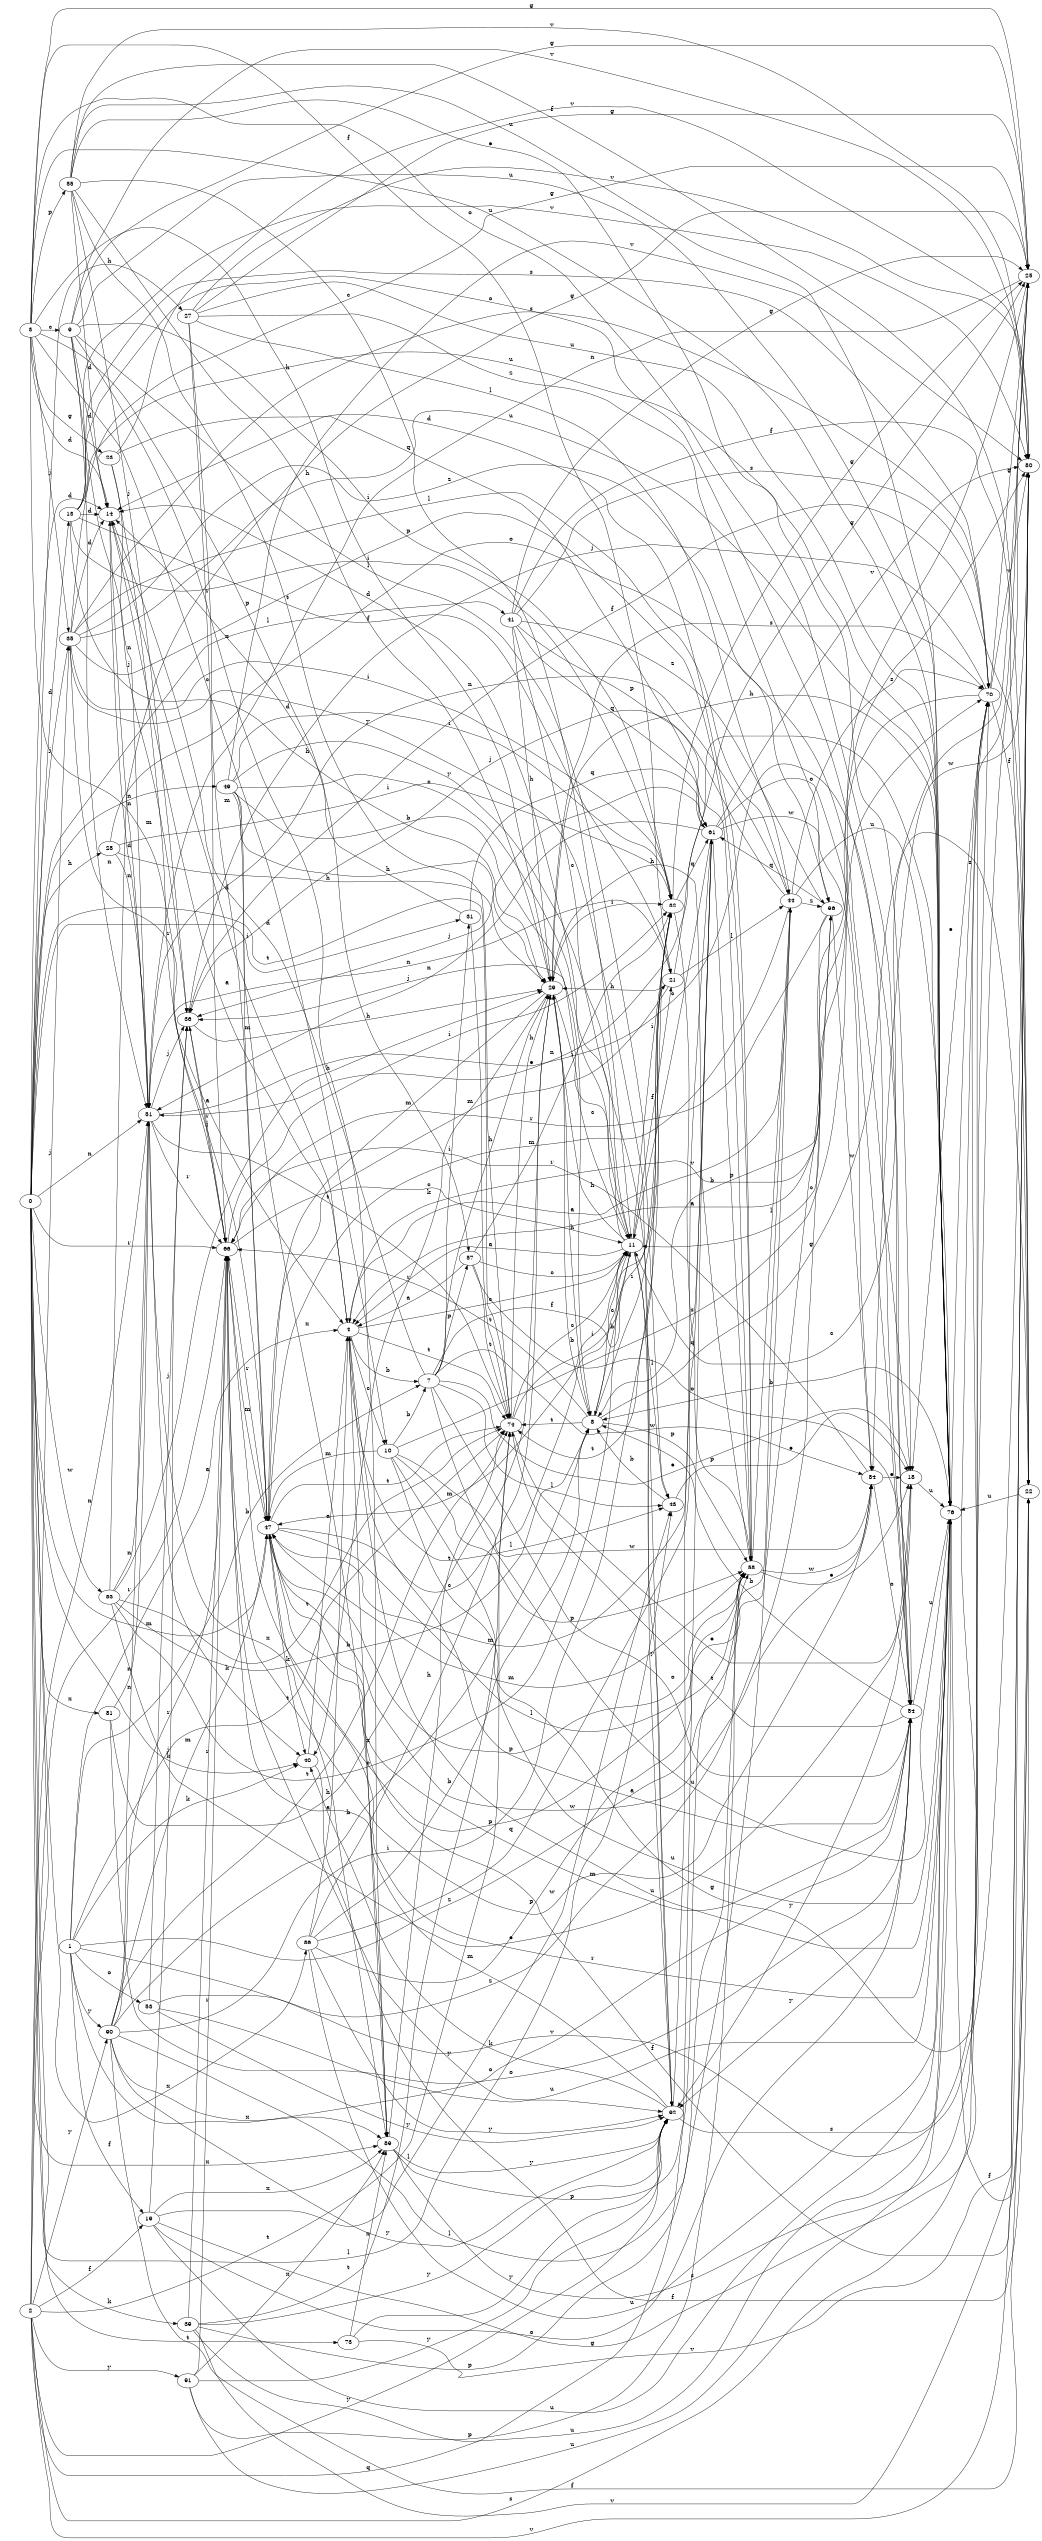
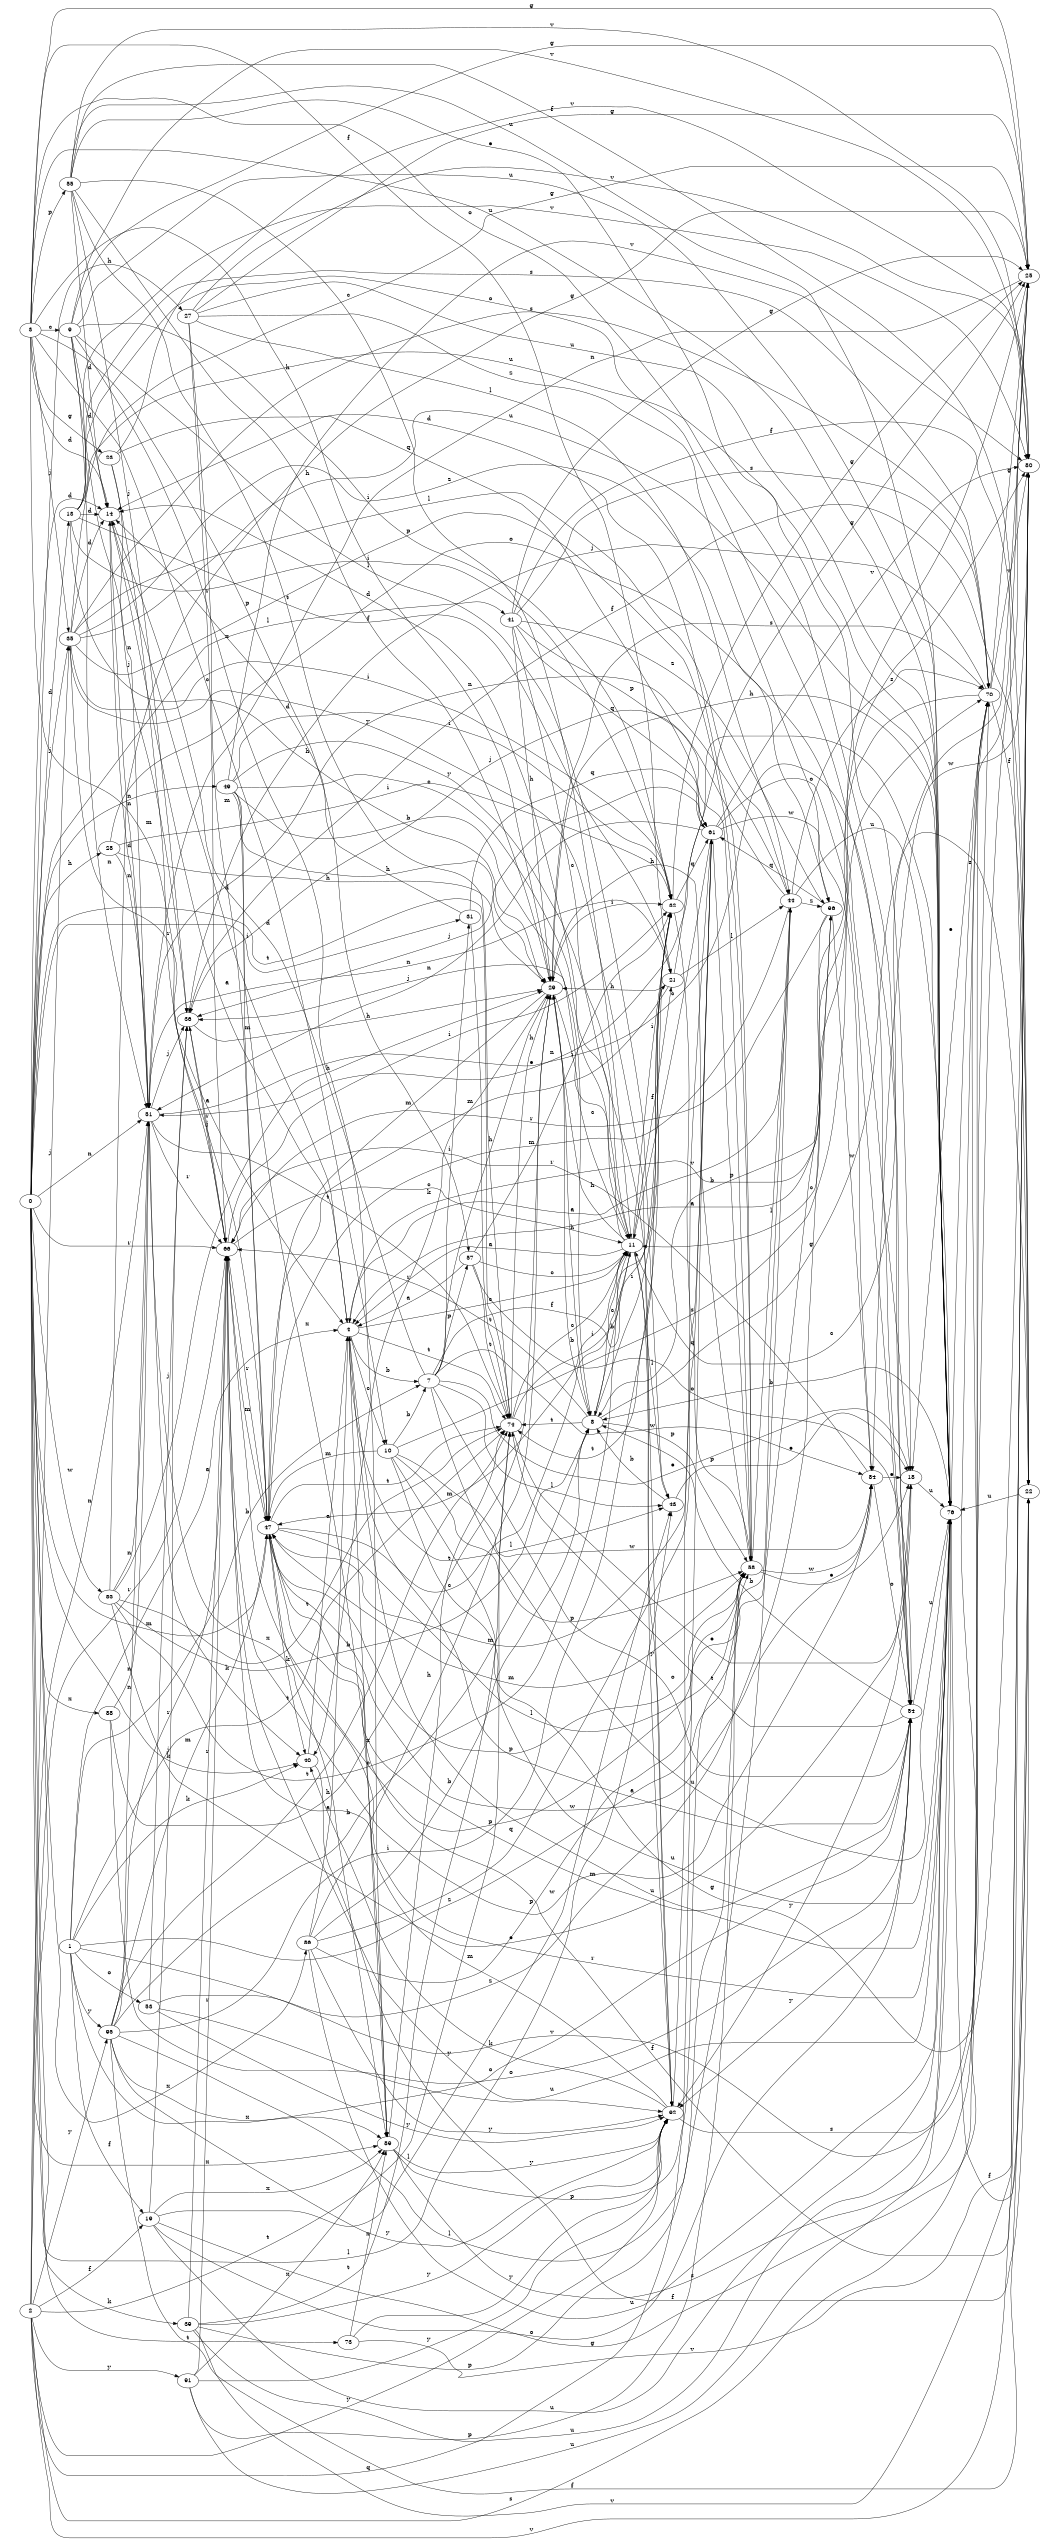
node "81": label "81" -> "88"
node "90": label "90" -> "95"
